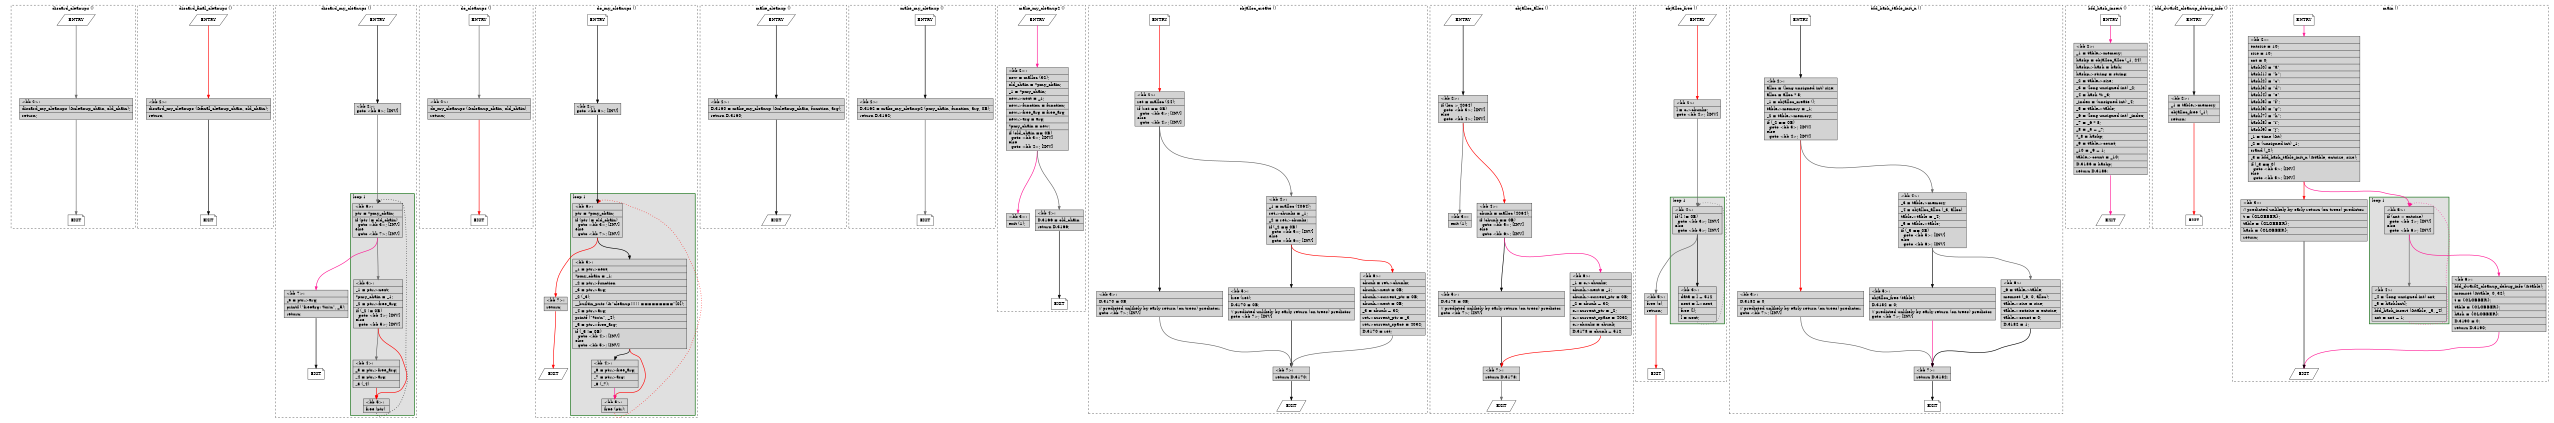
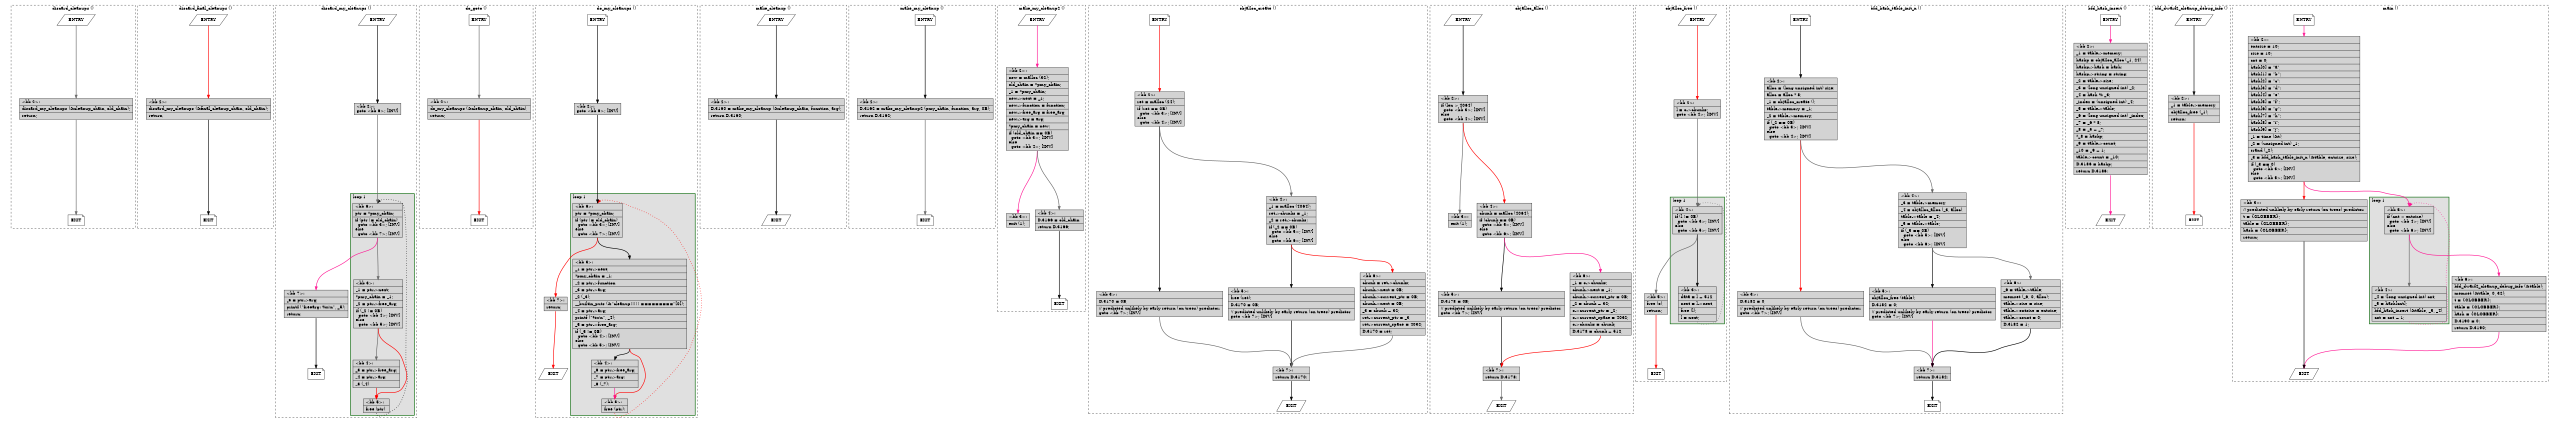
cluster "do_cleanups ()": label "do_cleanups ()" -> "do_goto ()"
